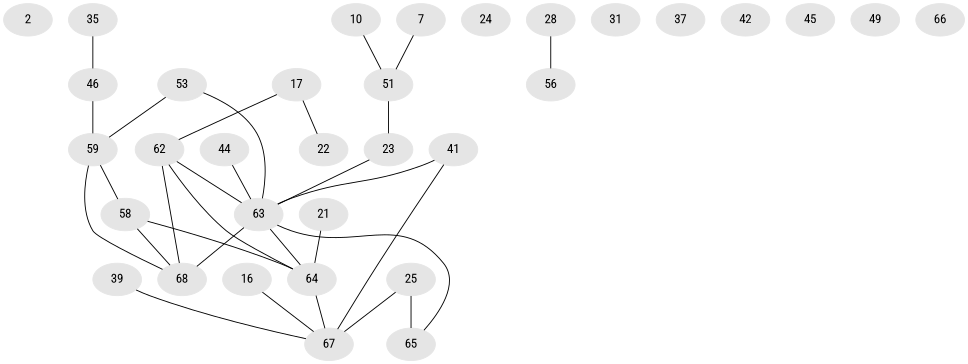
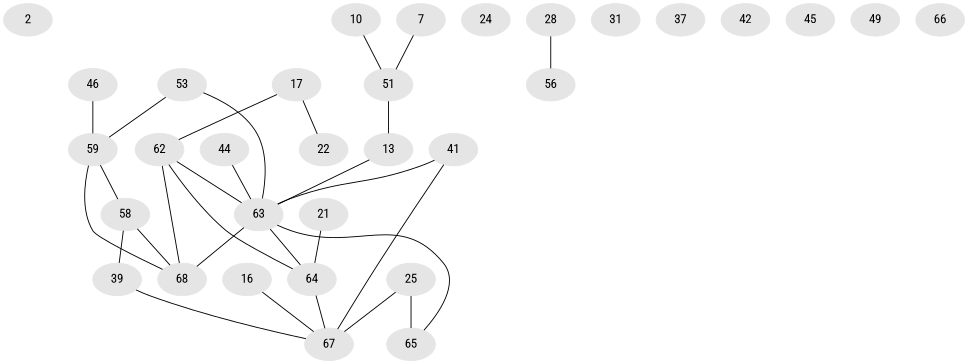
node "35": removed
node "23": label "23" -> "13"
edge "58" -- "64": now "58" -- "39"
